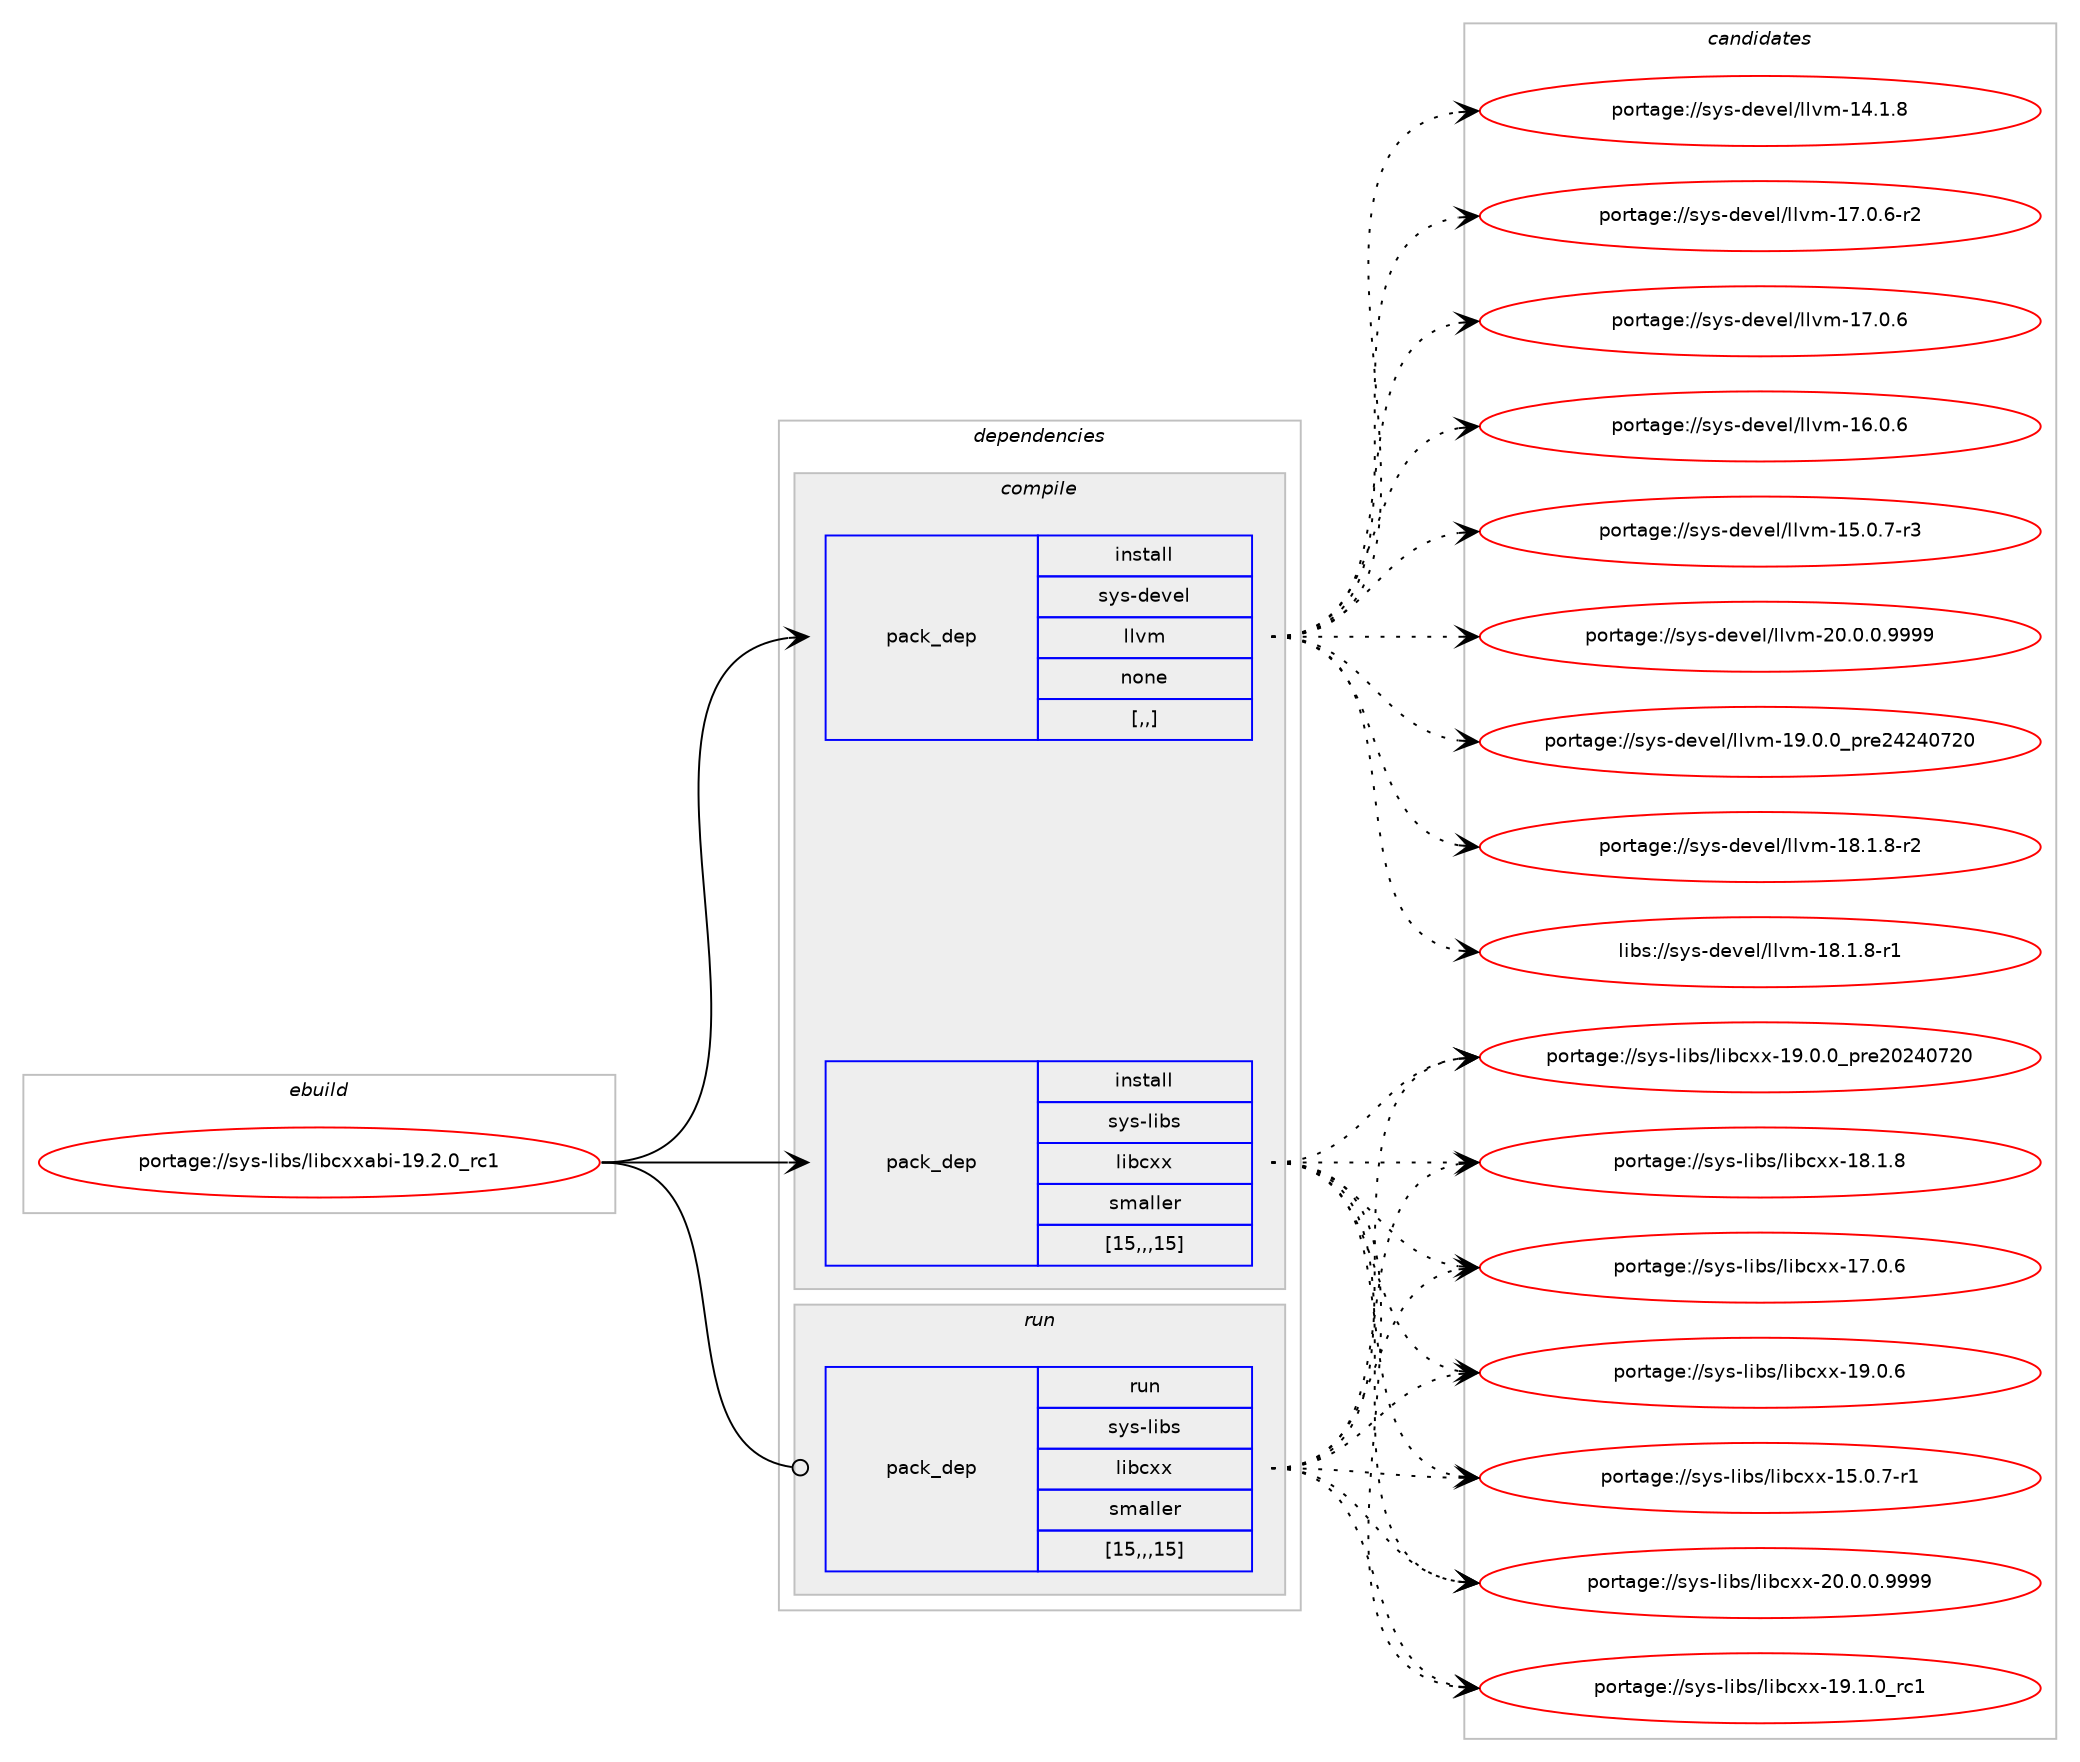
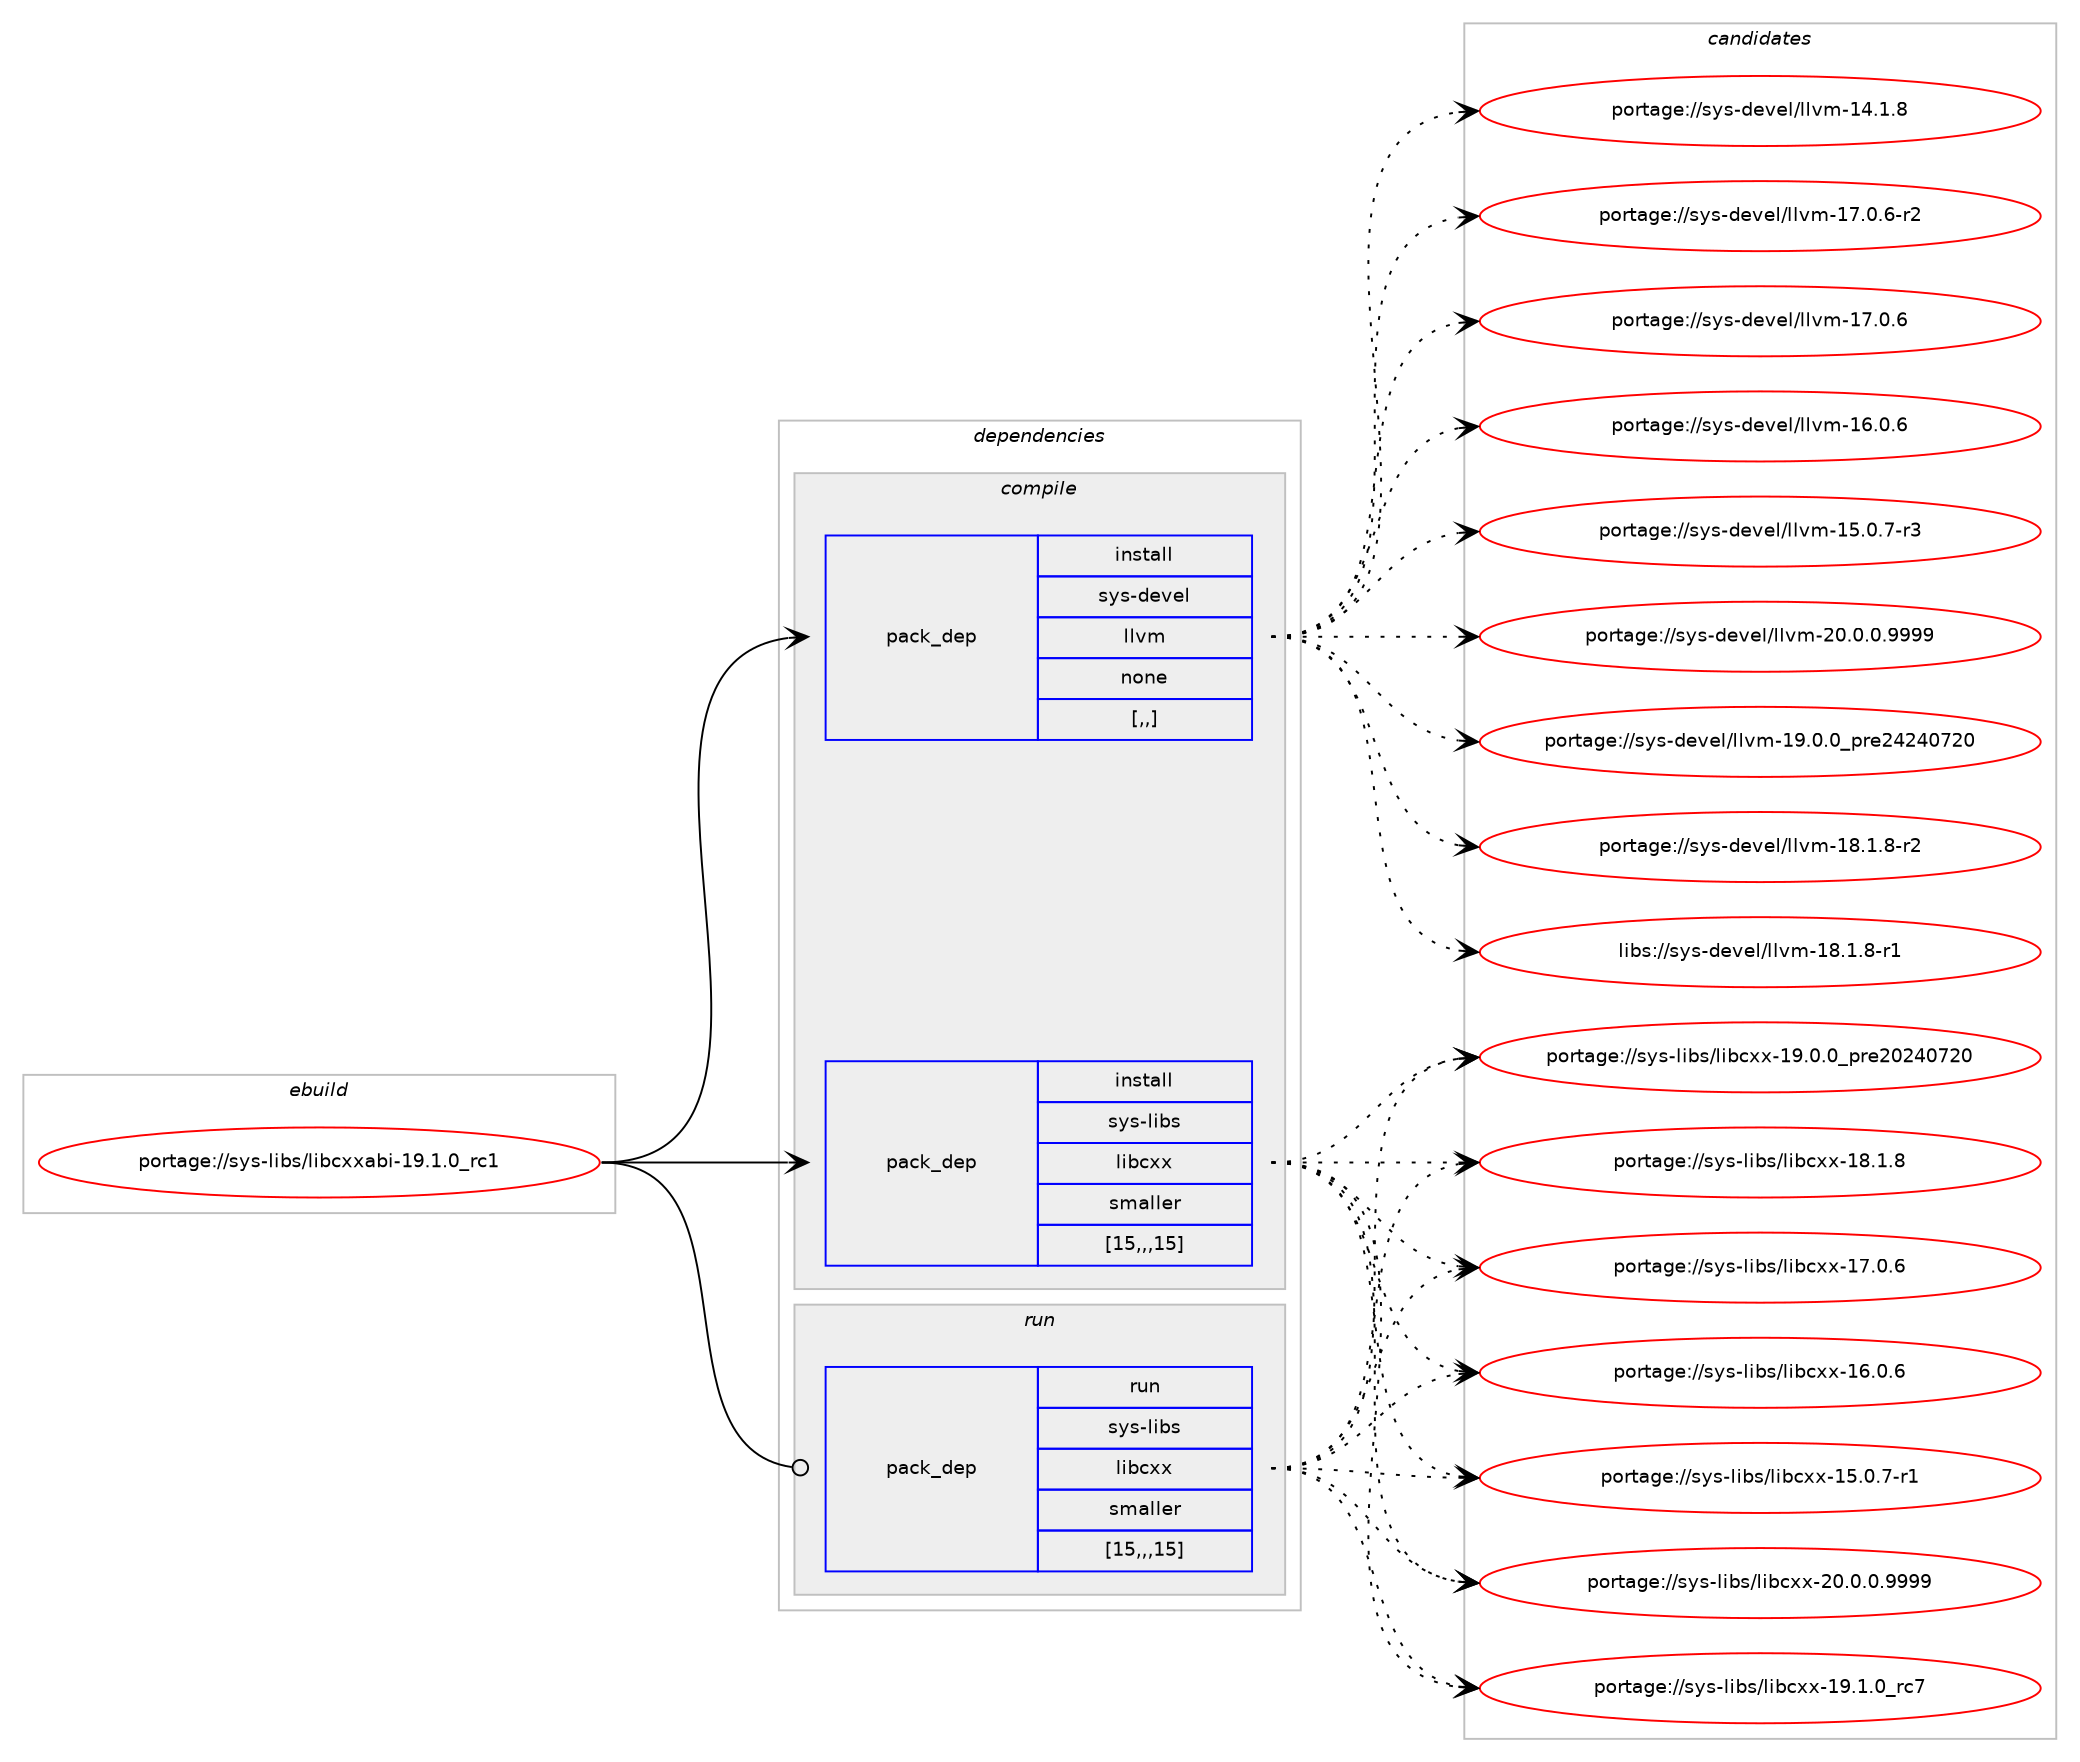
node "portage://sys-libs/libcxxabi-19.2.0_rc1": label "portage://sys-libs/libcxxabi-19.2.0_rc1" -> "portage://sys-libs/libcxxabi-19.1.0_rc1"
node "portage://sys-libs/libcxx-19.0.6": label "portage://sys-libs/libcxx-19.0.6" -> "portage://sys-libs/libcxx-16.0.6"
node "portage://sys-libs/libcxx-19.1.0_rc1": label "portage://sys-libs/libcxx-19.1.0_rc1" -> "portage://sys-libs/libcxx-19.1.0_rc7"
